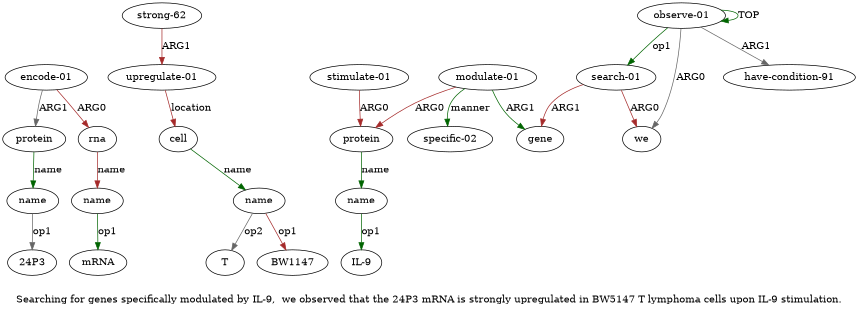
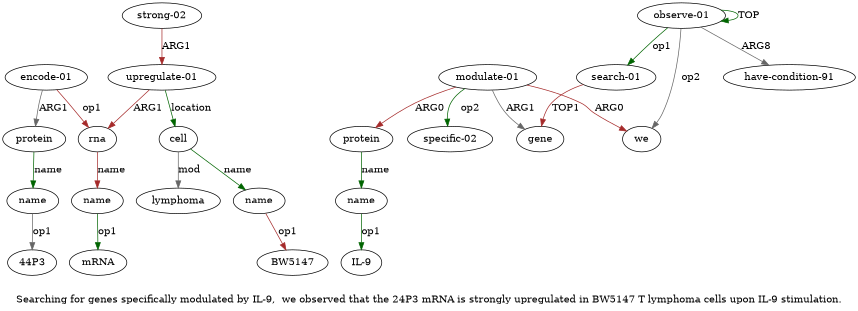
node "strong-62": label "strong-62" -> "strong-02"
edge "observe-01" -> "have-condition-91": label "ARG1" -> "ARG8"
node "stimulate-01": removed
edge "observe-01" -> "we": label "ARG0" -> "op2"
edge "upregulate-01" -> "cell": color brown -> darkgreen
edge "search-01" -> "we": now "modulate-01" -> "we"
edge "upregulate-01" -> "rna": added, label "ARG1"
edge "encode-01" -> "rna": label "ARG0" -> "op1"
edge "modulate-01" -> "specific-02": label "manner" -> "op2"
edge "search-01" -> "gene": label "ARG1" -> "TOP1"
edge "modulate-01" -> "gene": color darkgreen -> gray40
node "lymphoma": added
node "24P3": label "24P3" -> "44P3"
node "T": removed
node "BW1147": label "BW1147" -> "BW5147"
